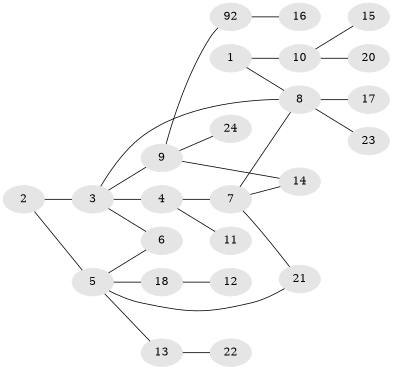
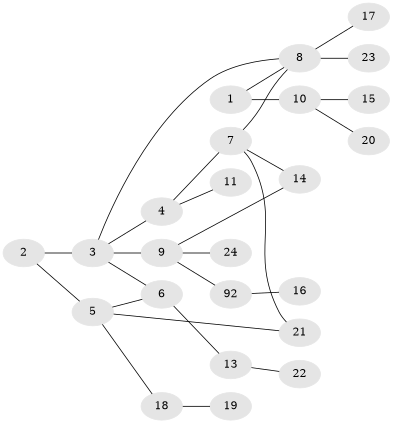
node "12": label "12" -> "19"
edge "5" -- "13": now "6" -- "13"
